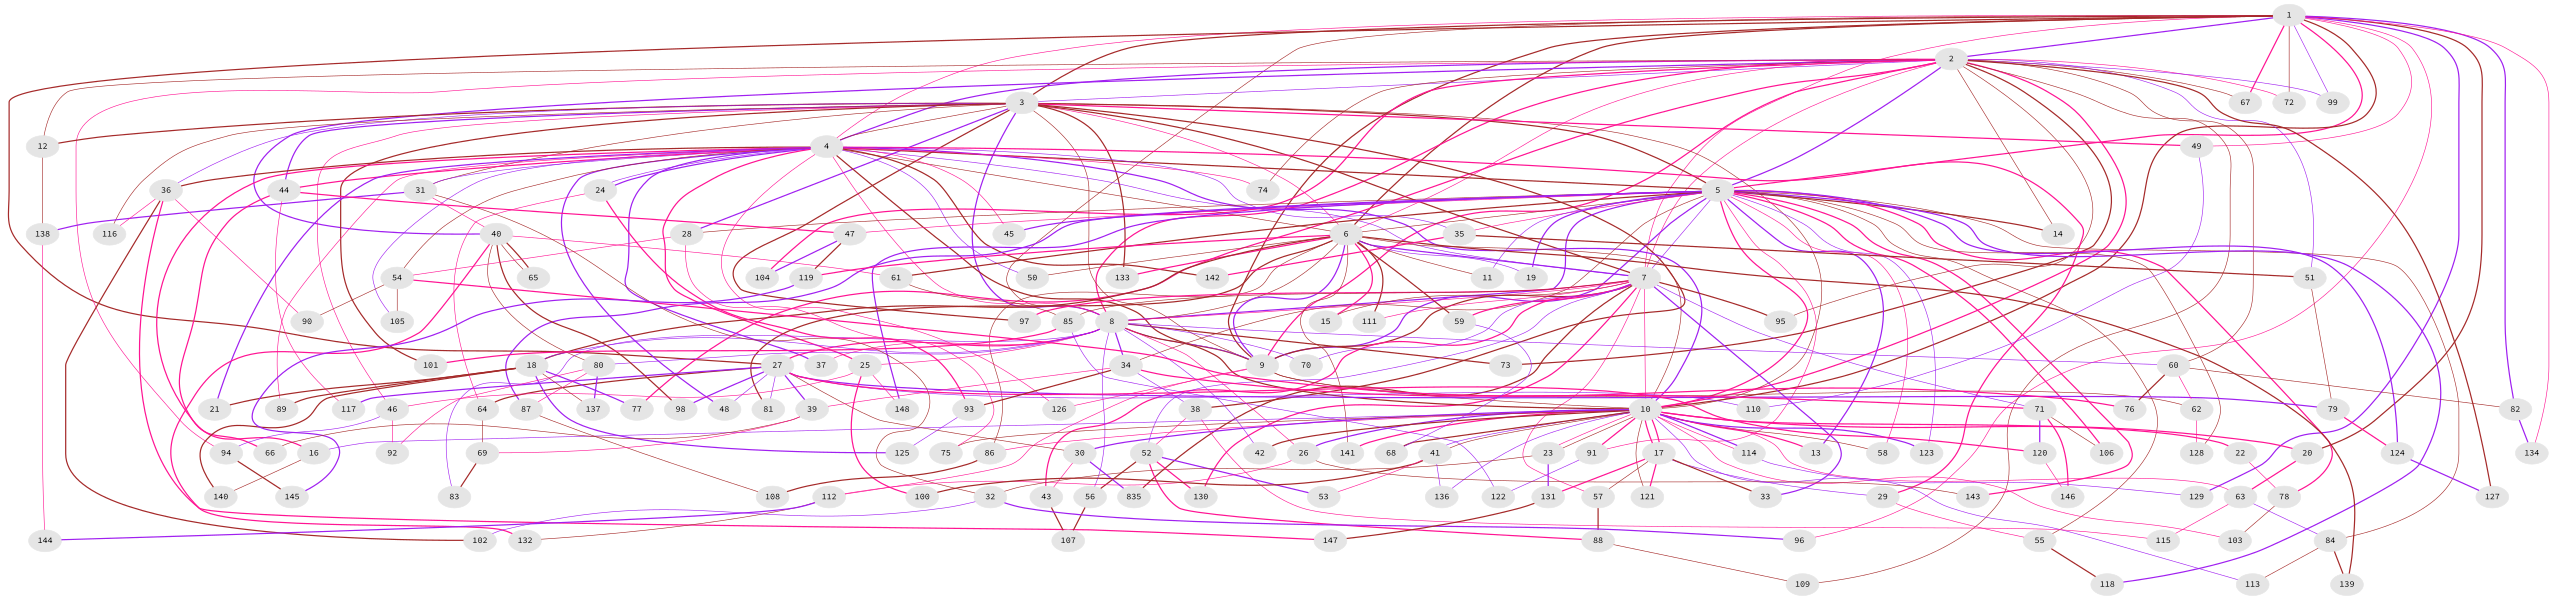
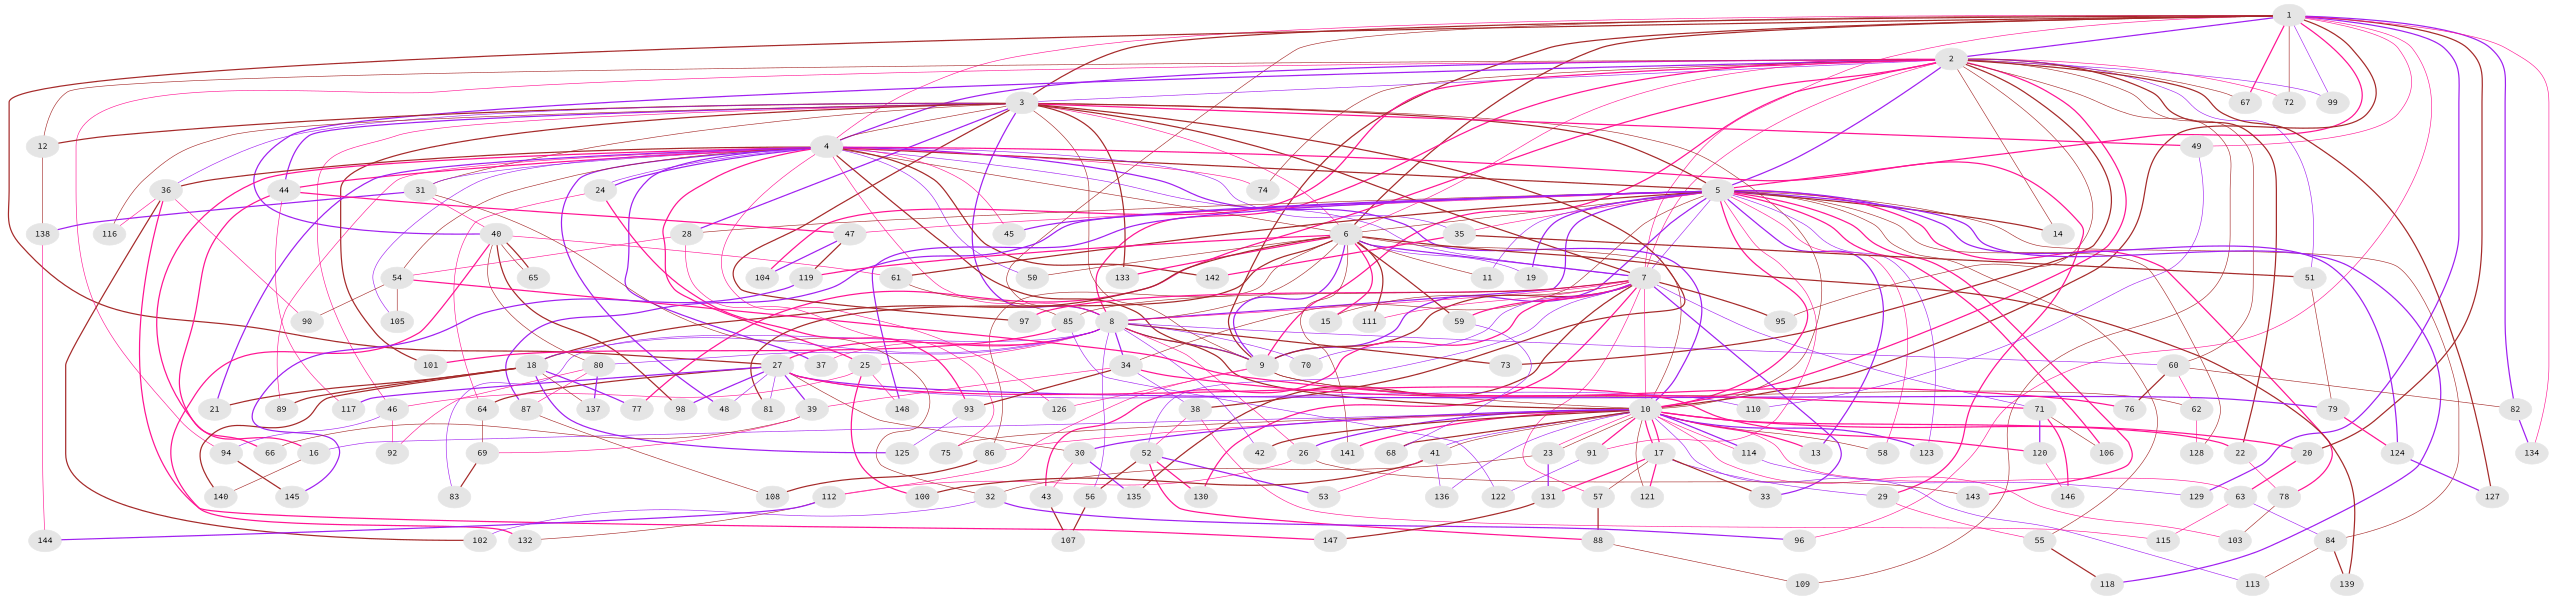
edge "2" -- "22": added
node "835": label "835" -> "135"
